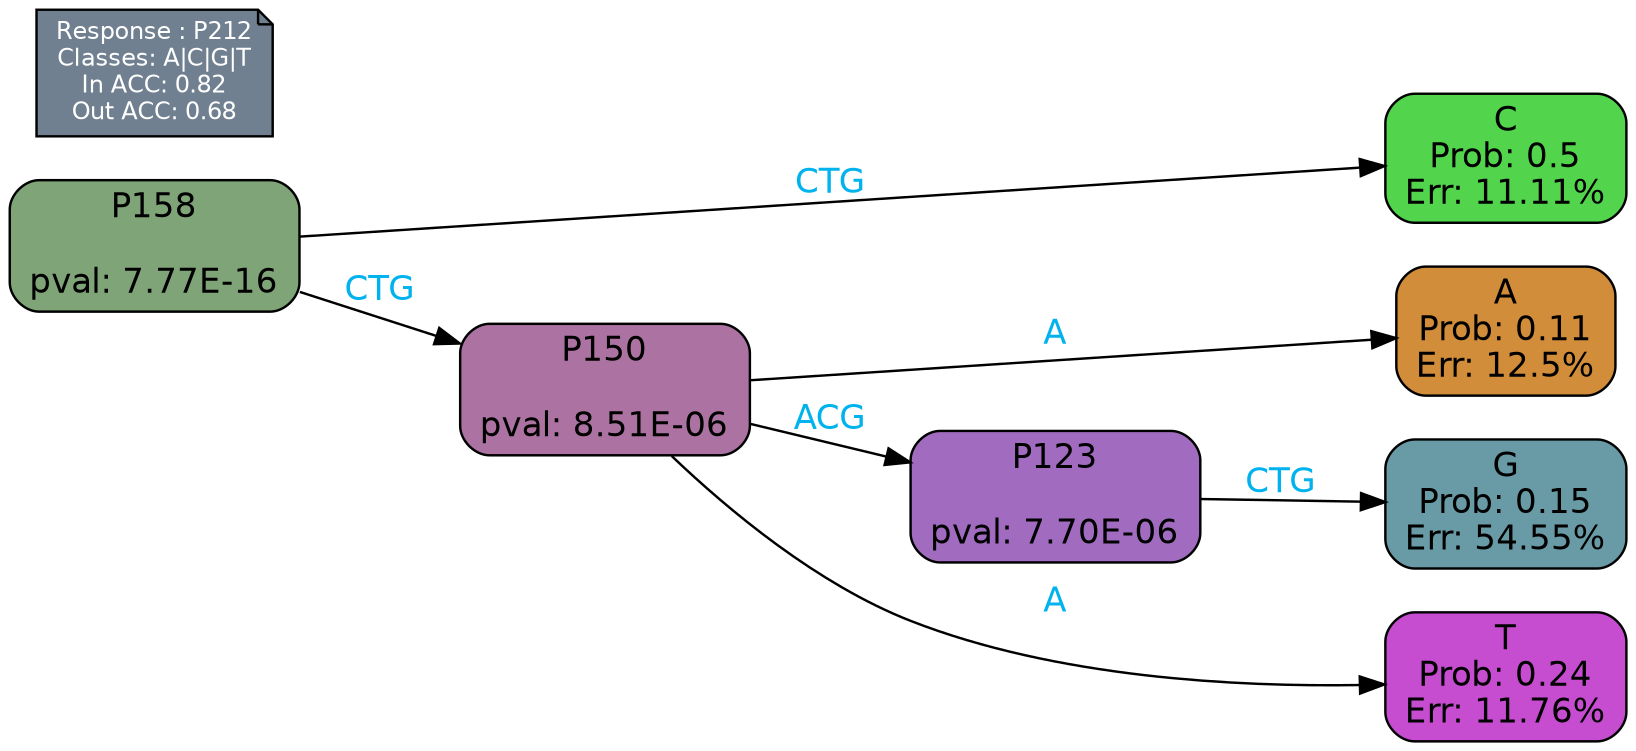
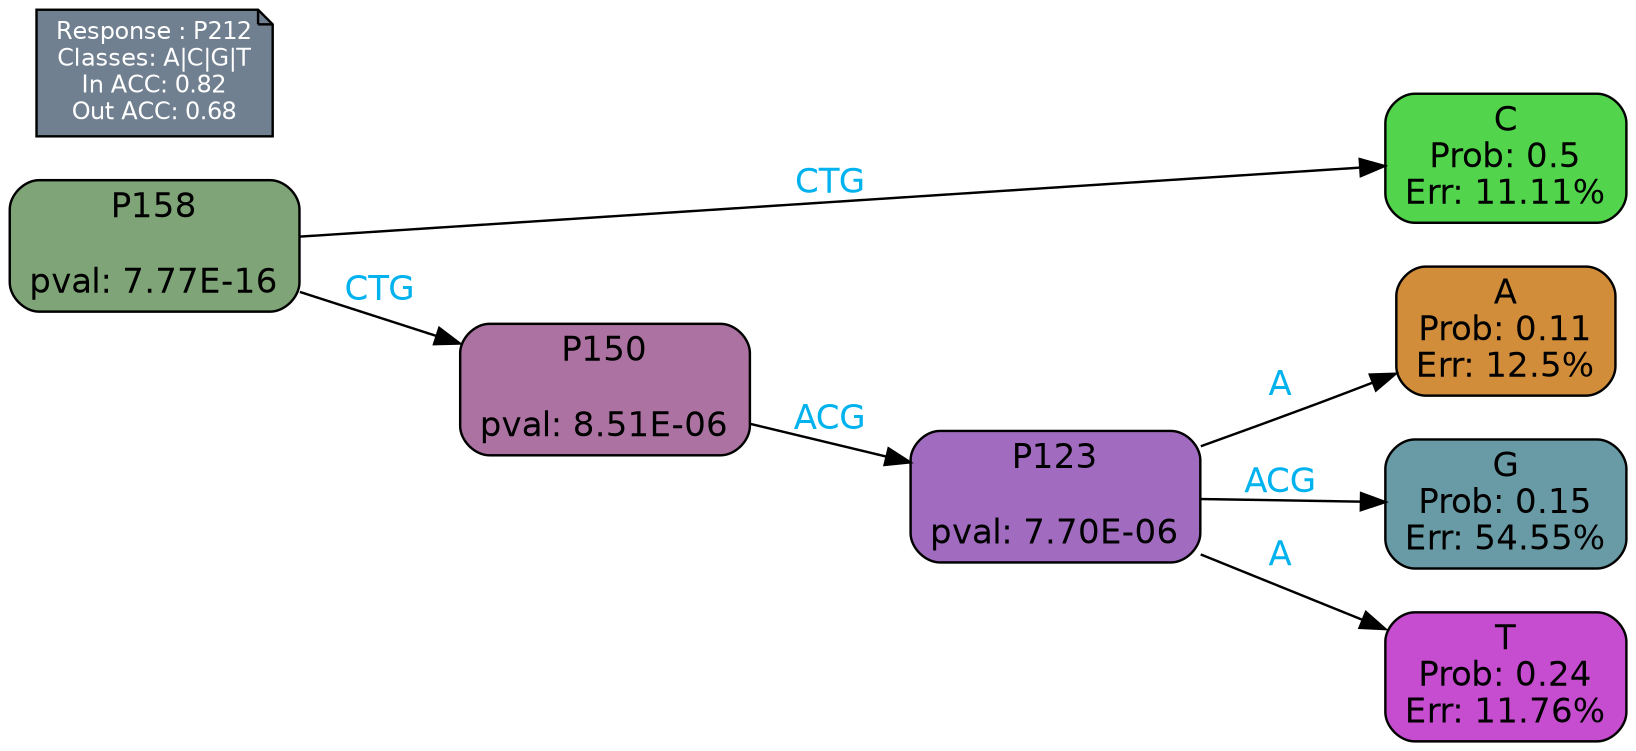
edge "P150 pval: 8.51E-06" -> "A Prob: 0.11 Err: 12.5%": now "P123 pval: 7.70E-06" -> "A Prob: 0.11 Err: 12.5%"
edge "P123 pval: 7.70E-06" -> "G Prob: 0.15 Err: 54.55%": label "CTG" -> "ACG"
edge "P150 pval: 8.51E-06" -> "T Prob: 0.24 Err: 11.76%": now "P123 pval: 7.70E-06" -> "T Prob: 0.24 Err: 11.76%"
